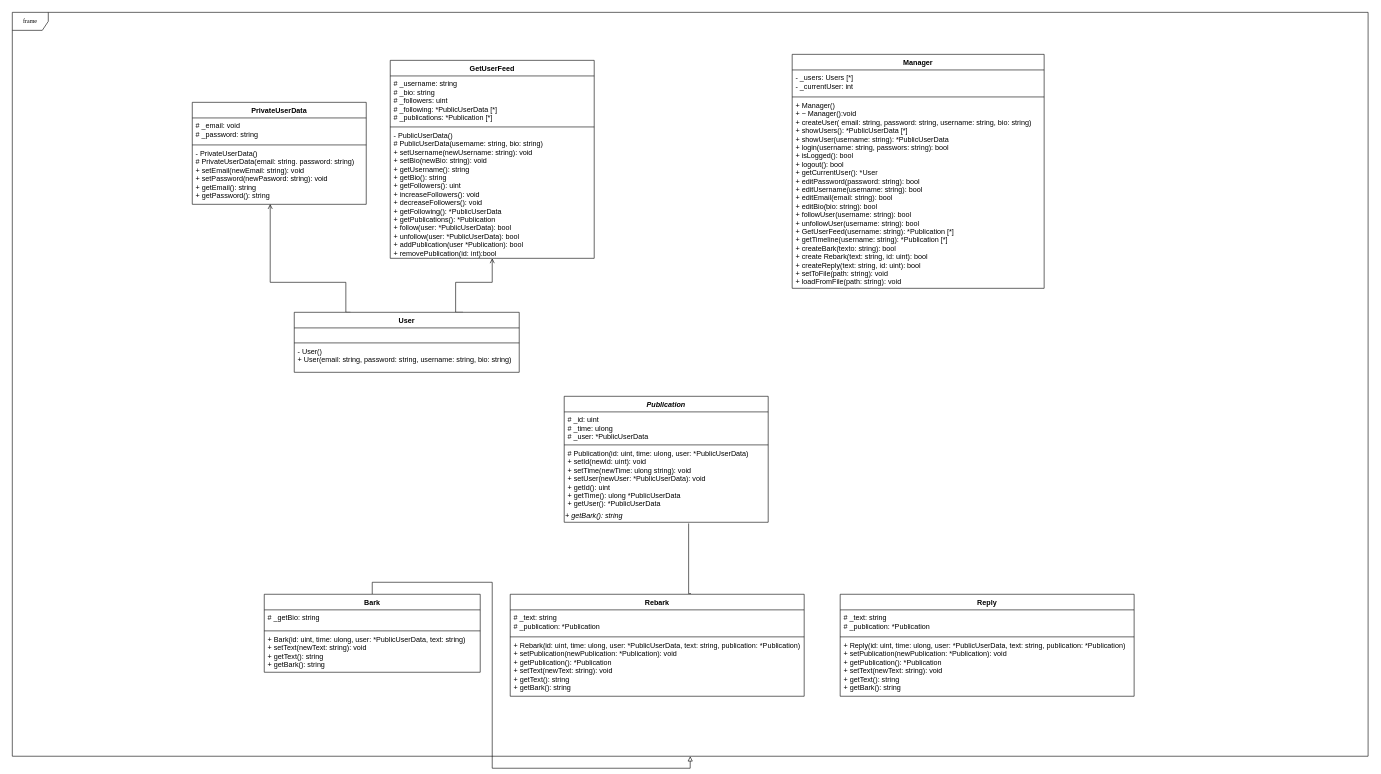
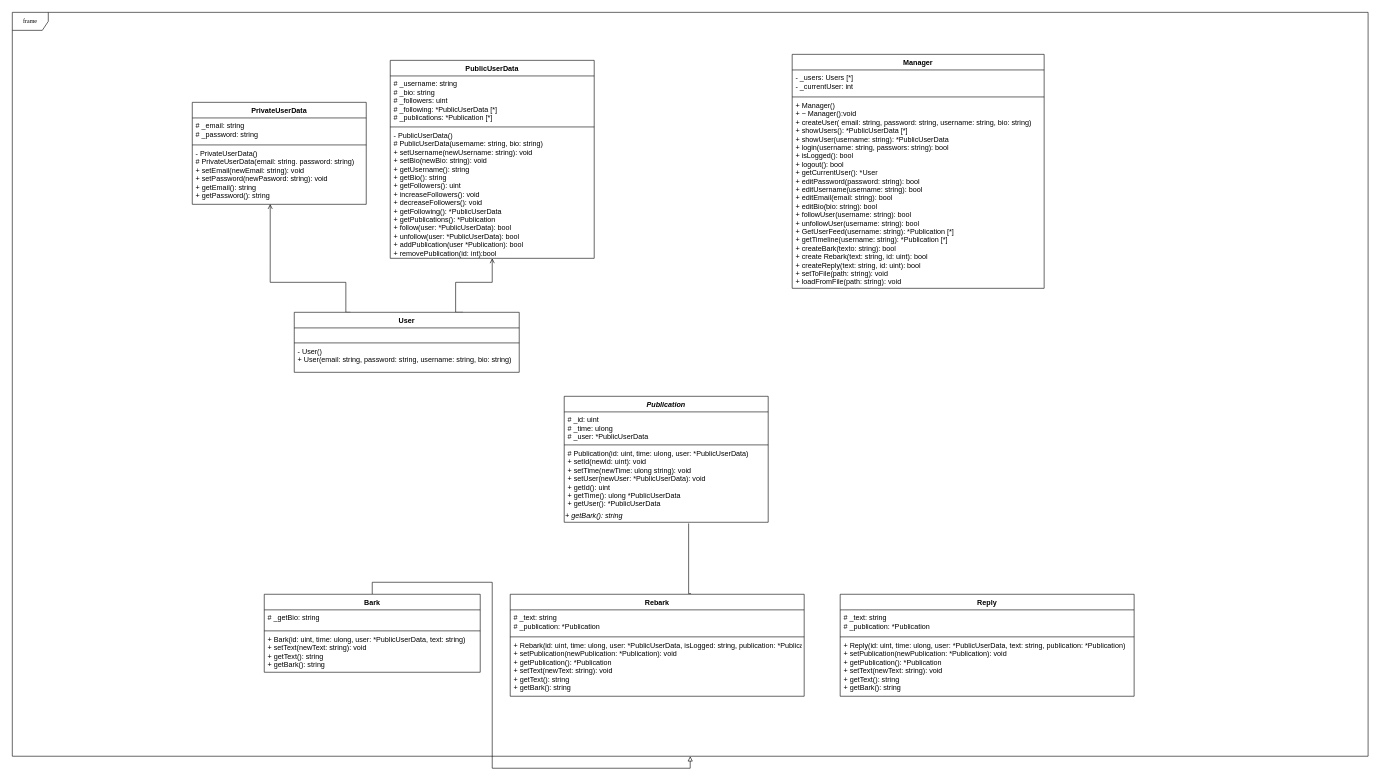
node "GetUserFeed": label "GetUserFeed" -> "PublicUserData"
node "# _email: void # _password: string": label "# _email: void # _password: string" -> "# _email: string # _password: string"
node "+ Rebark(id: uint, time: ulong, user: *PublicUserData, text: string, publication: *Publication) + setPublication(newPublication: *Publication): void + getPublication(): *Publication + setText(newText: string): void + getText(): string + getBark(): string": label "+ Rebark(id: uint, time: ulong, user: *PublicUserData, text: string, publication: *Publication) + setPublication(newPublication: *Publication): void + getPublication(): *Publication + setText(newText: string): void + getText(): string + getBark(): string" -> "+ Rebark(id: uint, time: ulong, user: *PublicUserData, isLogged: string, publication: *Publication) + setPublication(newPublication: *Publication): void + getPublication(): *Publication + setText(newText: string): void + getText(): string + getBark(): string"
